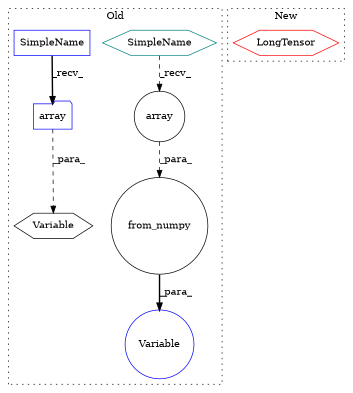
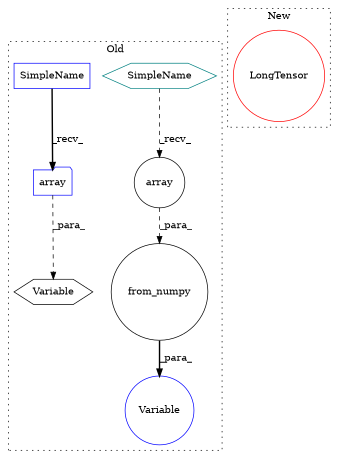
node "LongTensor": shape hexagon -> circle
